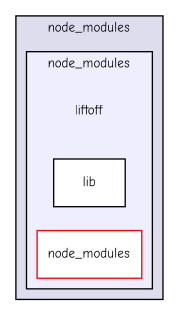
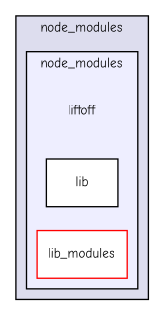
node "node_modules": label "node_modules" -> "lib_modules"
